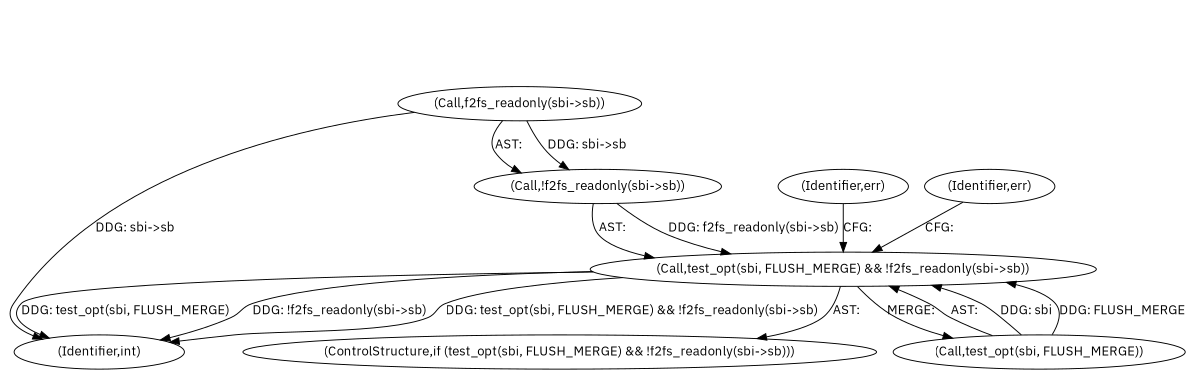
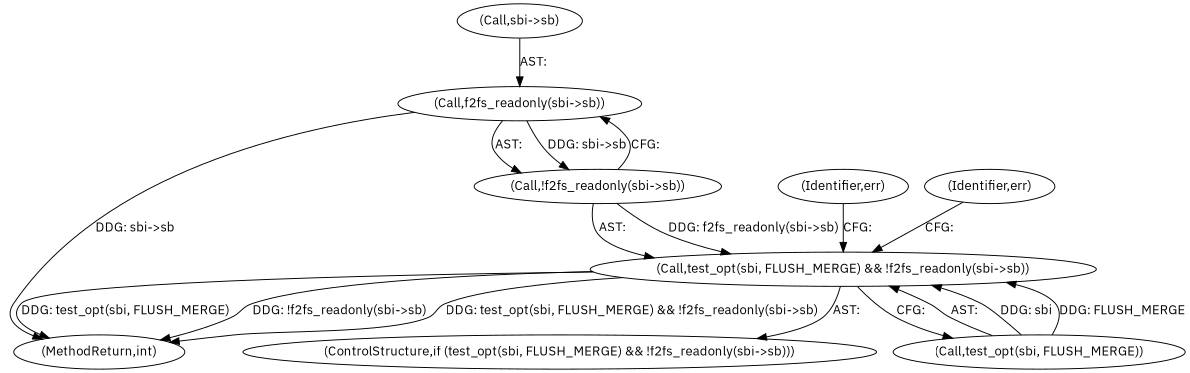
node "(Call,sbi->sb)": added
edge "(Call,!f2fs_readonly(sbi->sb))" -> "(Call,f2fs_readonly(sbi->sb))": added, label "CFG:"
edge "(Call,test_opt(sbi, FLUSH_MERGE) && !f2fs_readonly(sbi->sb))" -> "(Call,test_opt(sbi, FLUSH_MERGE))": label "MERGE: " -> "CFG: "
node "(Identifier,int)": label "(Identifier,int)" -> "(MethodReturn,int)"
